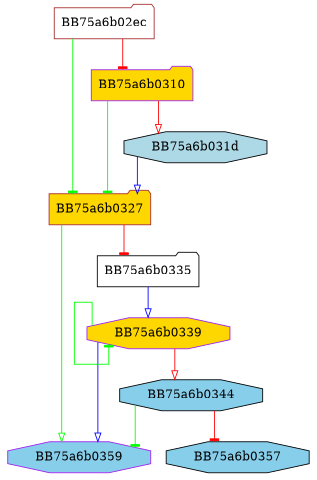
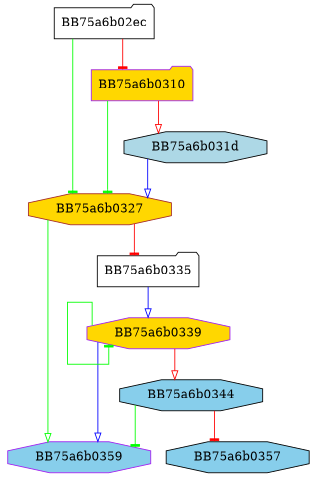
node "BB75a6b02ec": color brown -> black
node "BB75a6b0327": shape folder -> octagon
